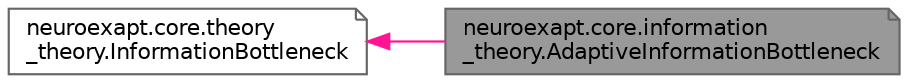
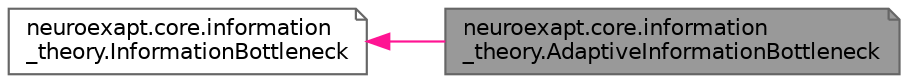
node "neuroexapt.core.theory _theory.InformationBottleneck": label "neuroexapt.core.theory _theory.InformationBottleneck" -> "neuroexapt.core.information _theory.InformationBottleneck"
